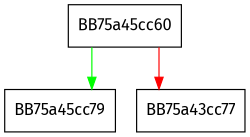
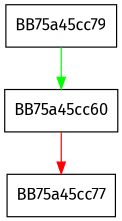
edge "BB75a45cc60" -> "BB75a45cc79": reversed
node "BB75a43cc77": label "BB75a43cc77" -> "BB75a45cc77"
